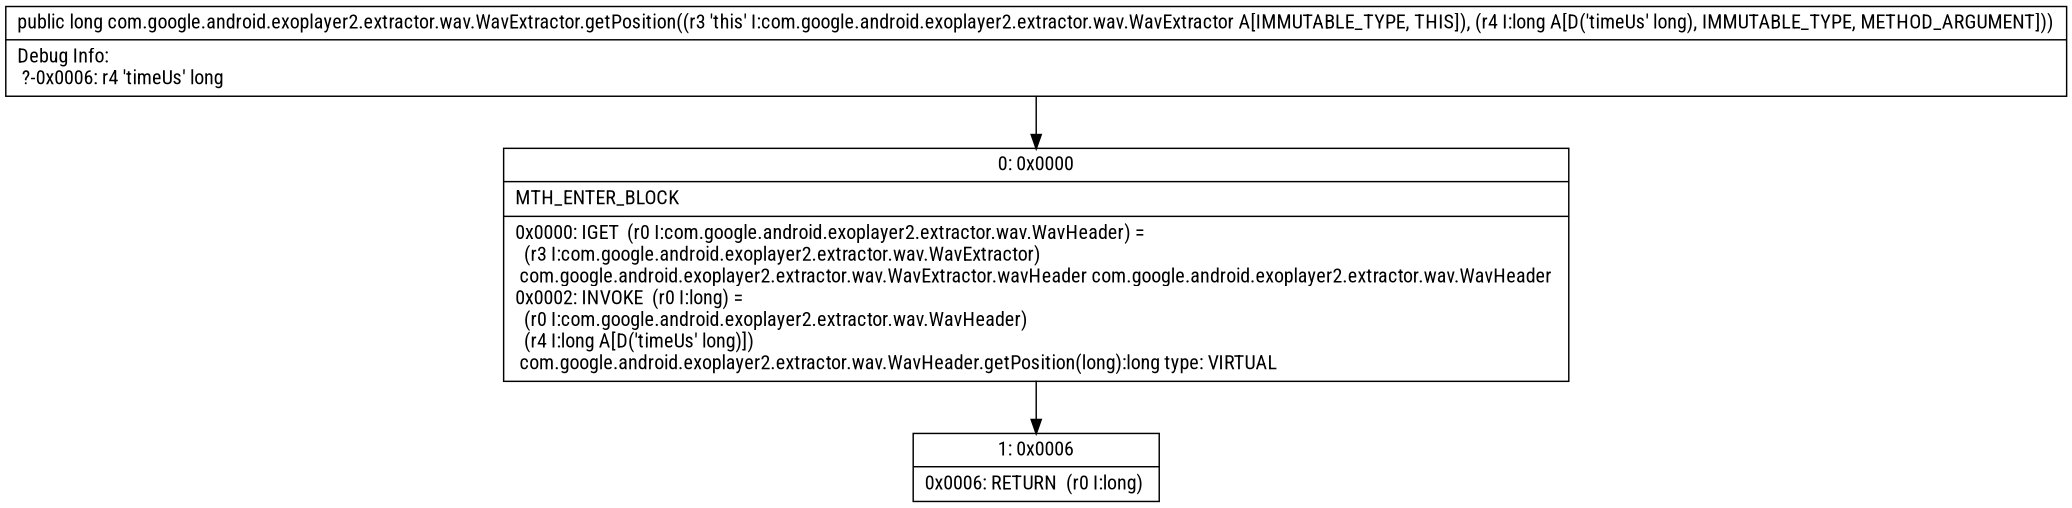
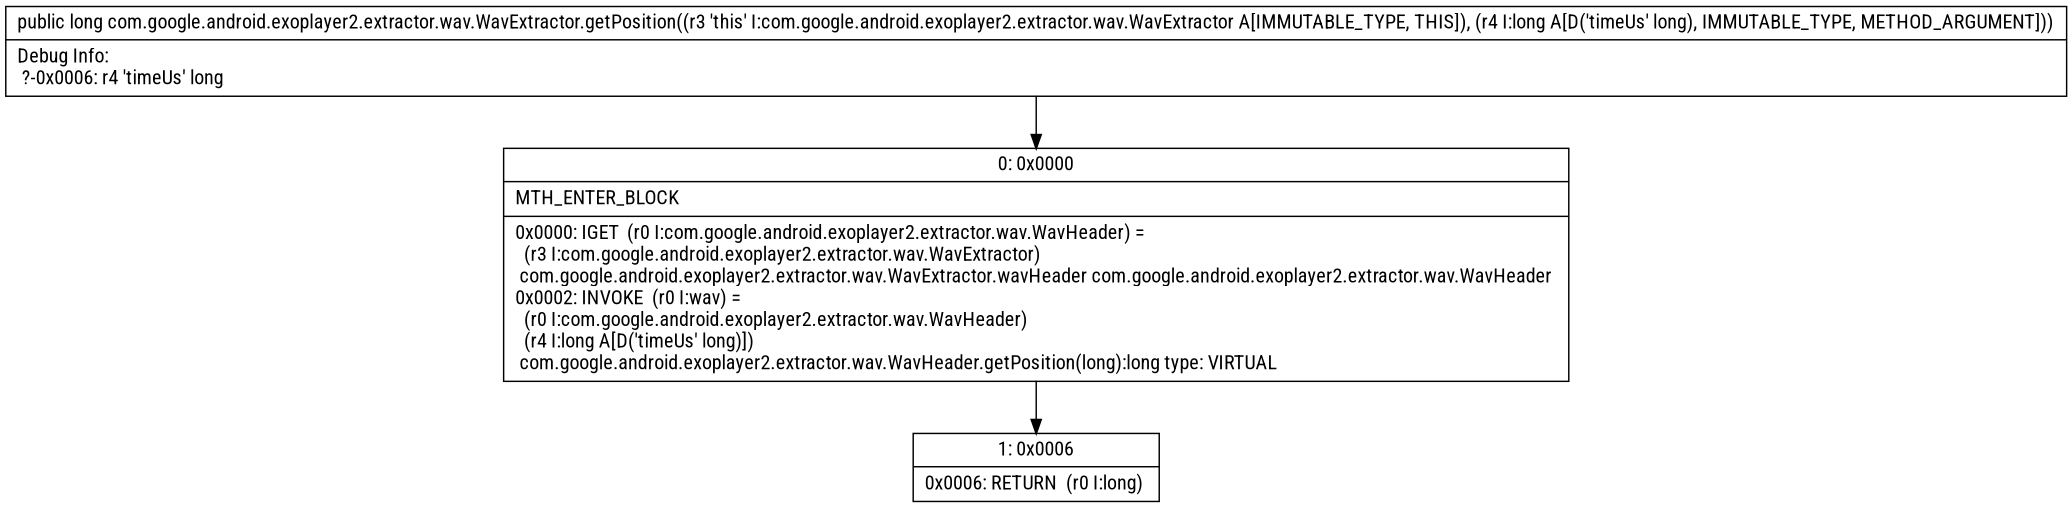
node "0: 0x0000": text "0x0002: INVOKE  (r0 I:long) =" -> "0x0002: INVOKE  (r0 I:wav) ="
